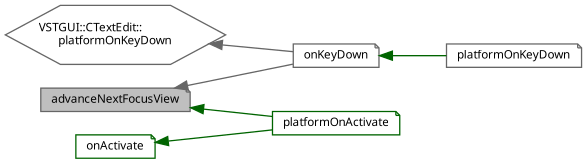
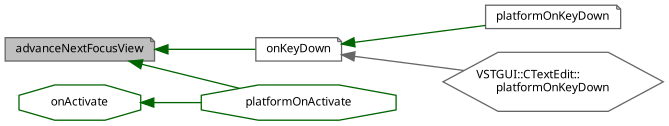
edge "onKeyDown" -> "VSTGUI::CTextEdit:: platformOnKeyDown": reversed
edge "onKeyDown" -> "advanceNextFocusView": color gray40 -> darkgreen
node "platformOnActivate": shape note -> octagon
node "onActivate": shape note -> octagon
